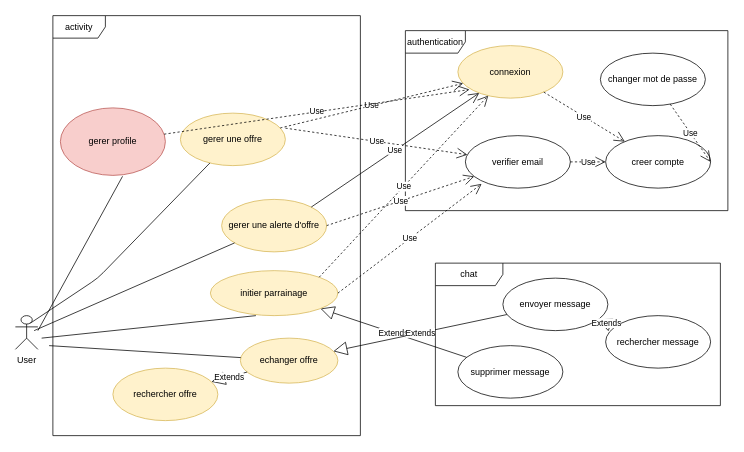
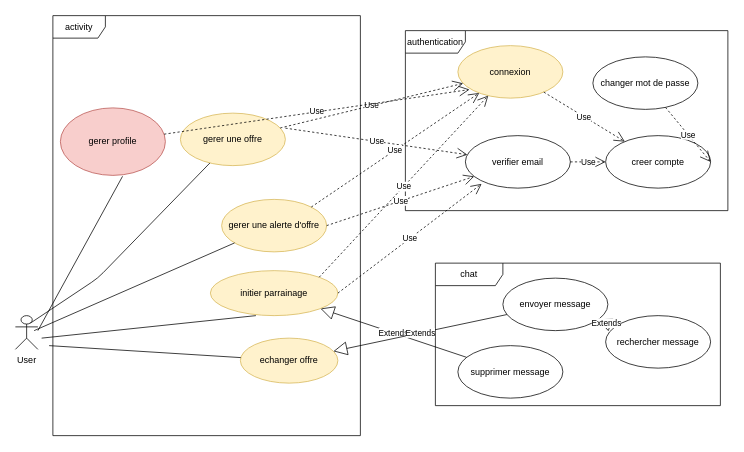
node "changer mot de passe": moved (653, 79) -> (645, 83)
edge "gerer une alerte d'offre" -> "connexion": style solid -> dashed
edge "echanger offre" -> "rechercher offre": removed, label "Extends"
node "rechercher offre": removed
